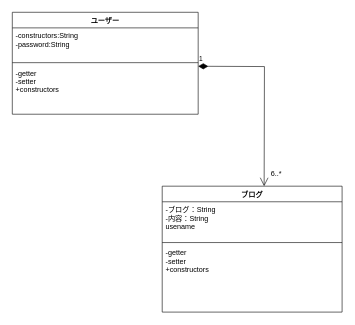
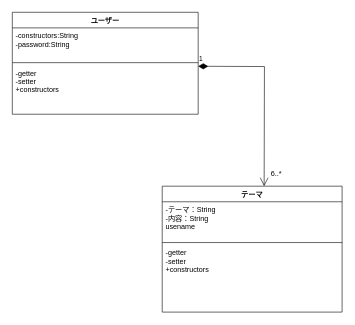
node "ブログ": label "ブログ" -> "テーマ"
node "-ブログ：String -内容：String usename": label "-ブログ：String -内容：String usename" -> "-テーマ：String -内容：String usename"
